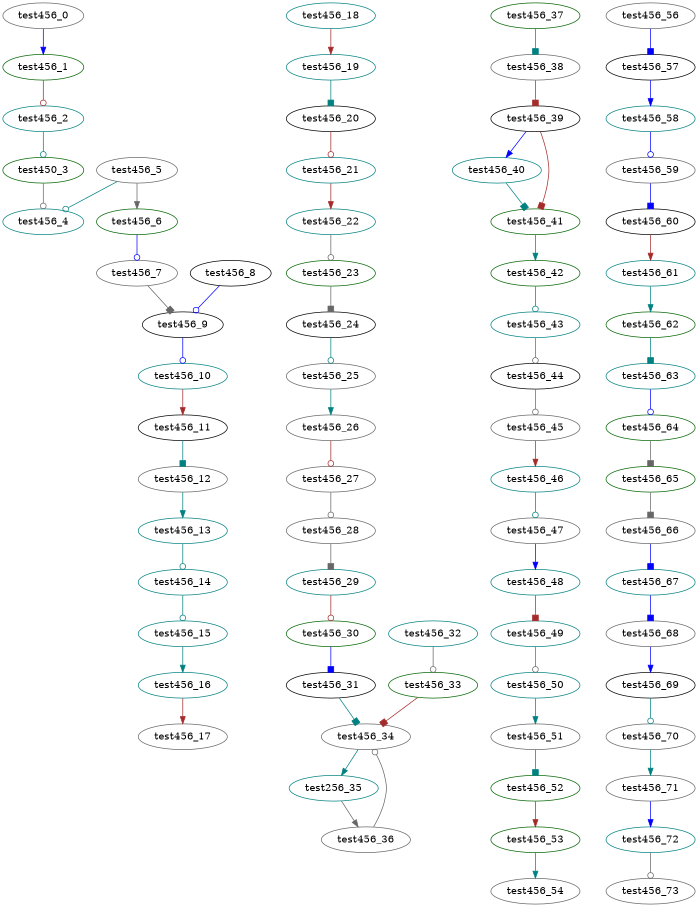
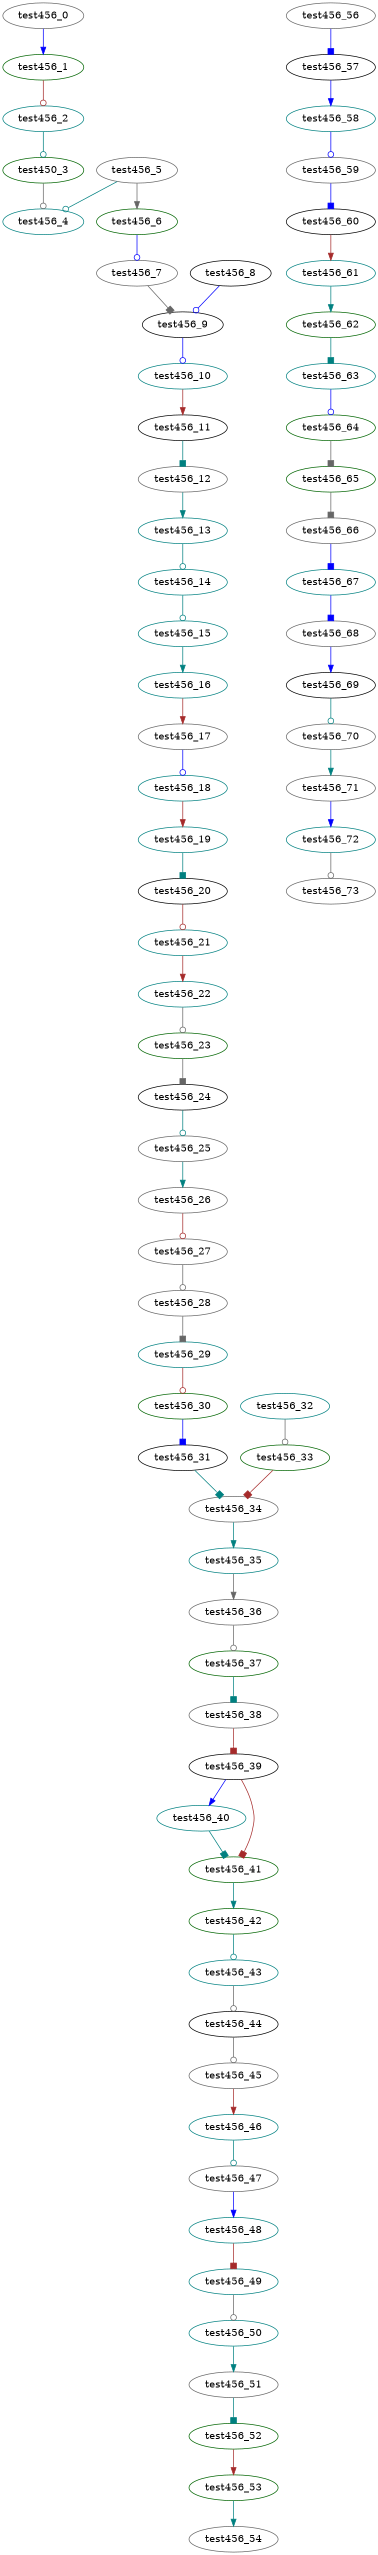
edge "test456_17" -> "test456_18": added
node "test256_35": label "test256_35" -> "test456_35"
edge "test456_36" -> "test456_34": now "test456_36" -> "test456_37"
